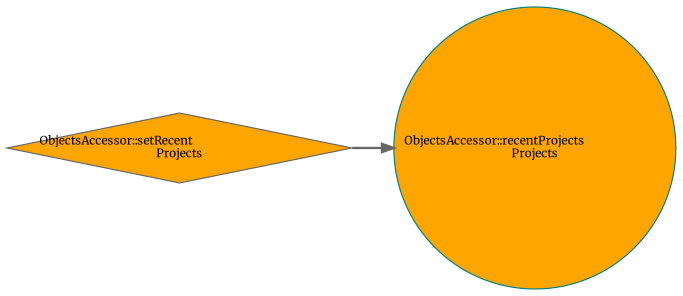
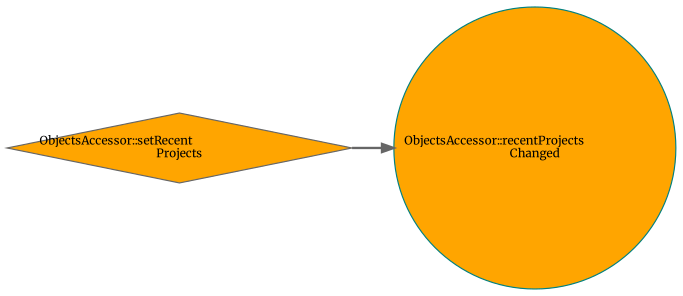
node "ObjectsAccessor::recentProjects Projects": label "ObjectsAccessor::recentProjects Projects" -> "ObjectsAccessor::recentProjects Changed"
